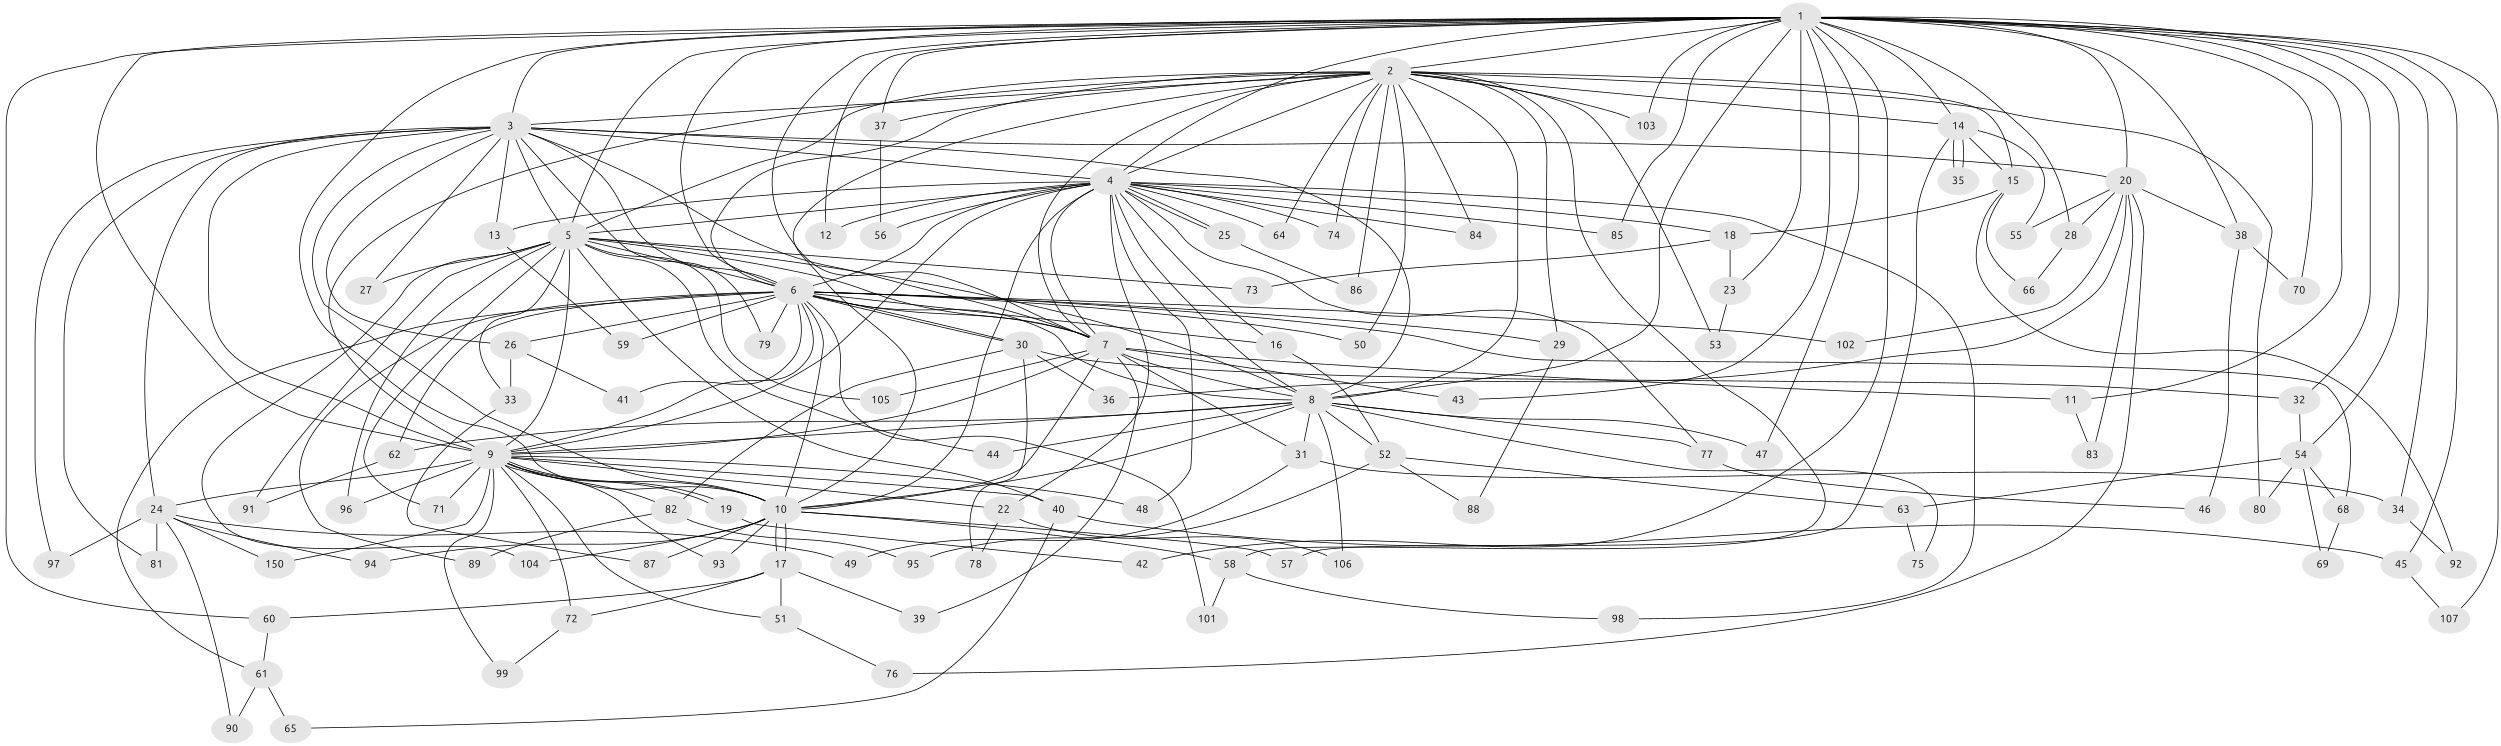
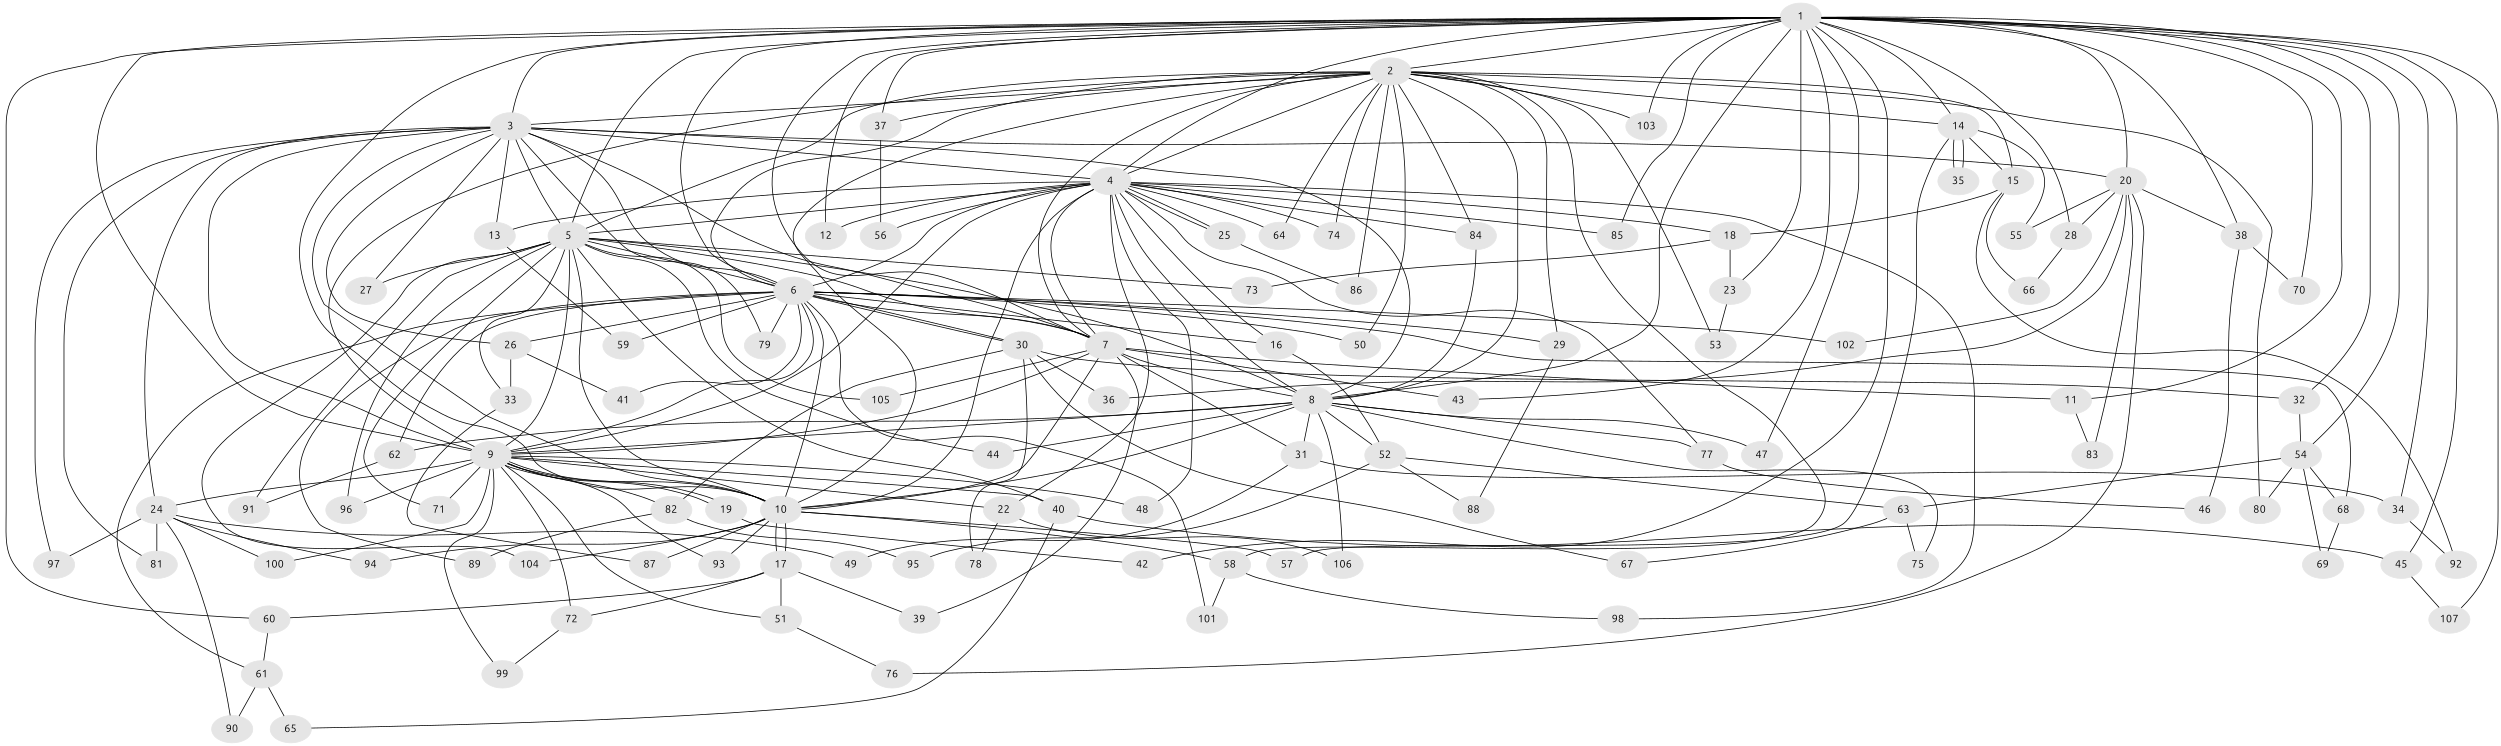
edge "6" -- "8": now "84" -- "8"
edge "5" -- "10": added
node "150": label "150" -> "100"
node "67": added
